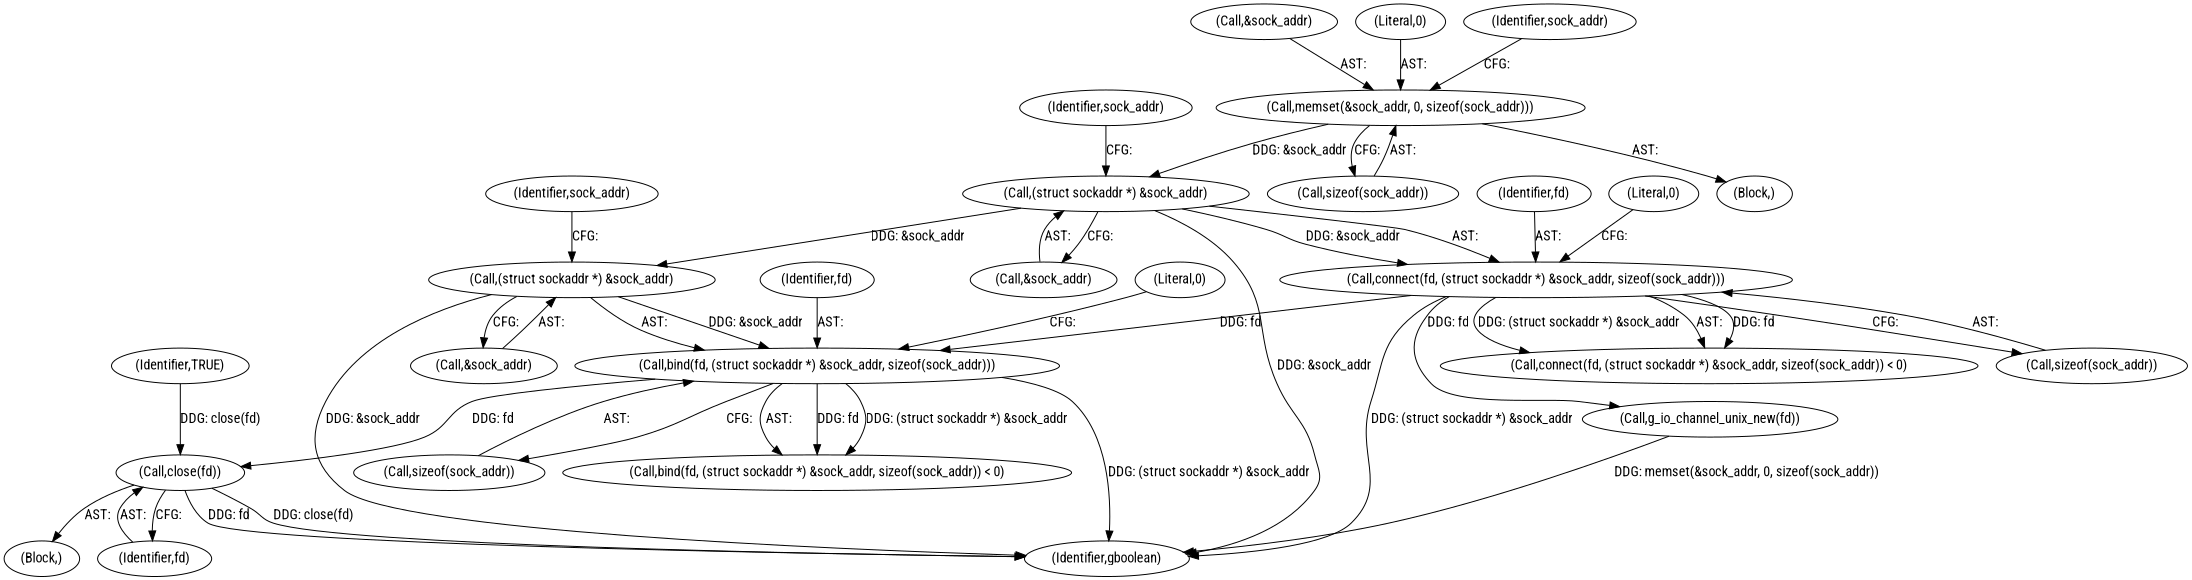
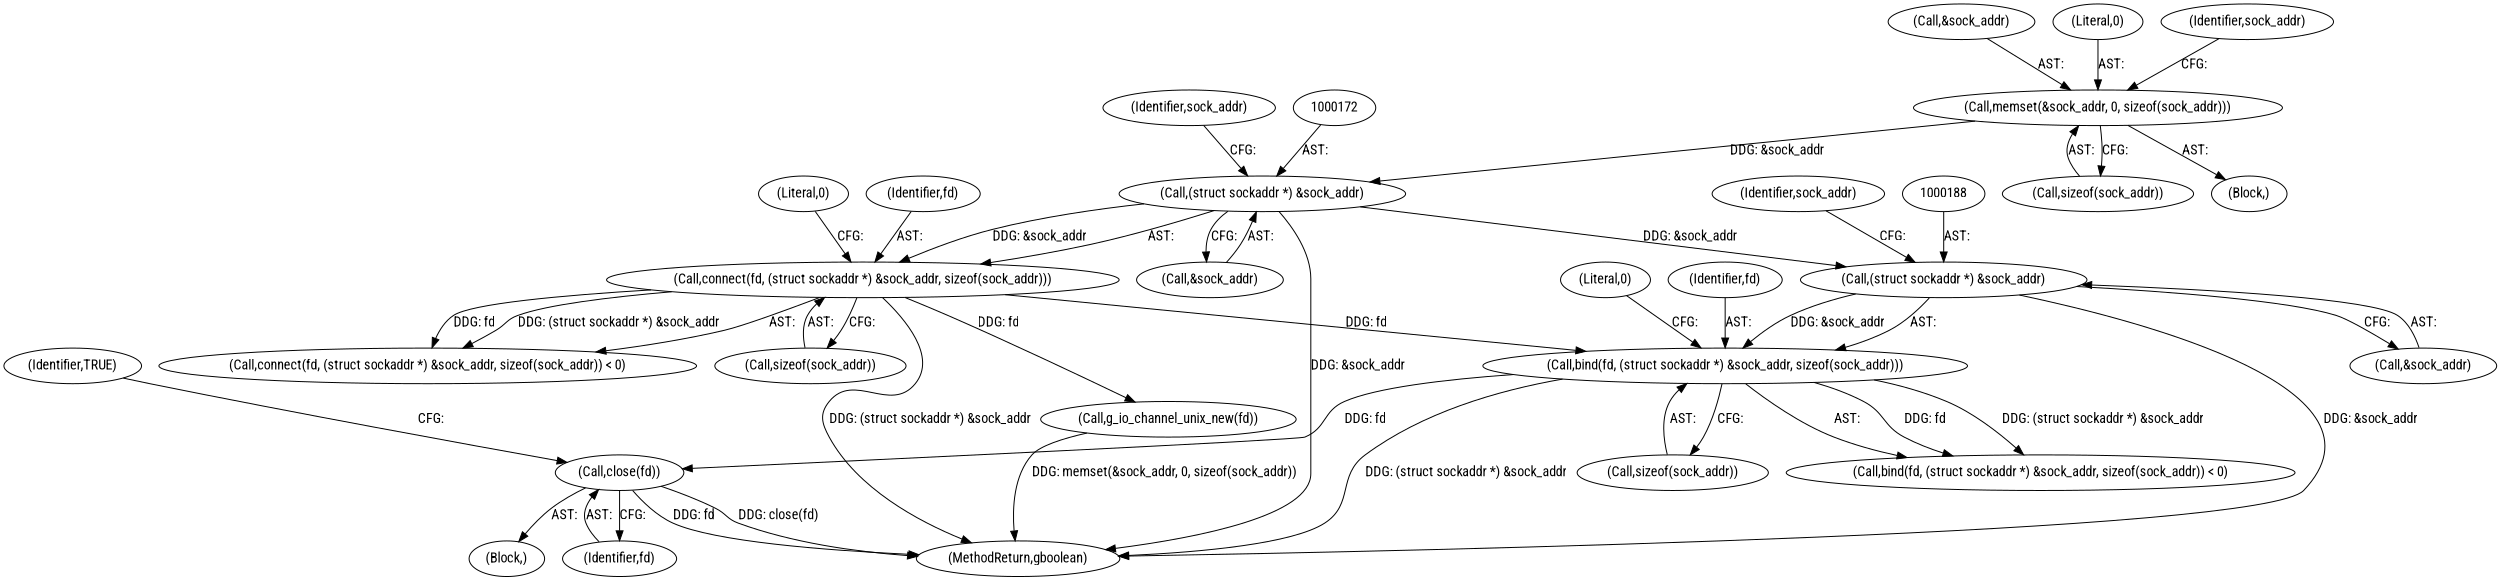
node "1000172": added
node "1000188": added
edge "(Identifier,TRUE)" -> "(Call,close(fd))": label "DDG: close(fd)" -> "CFG: "
node "(Identifier,gboolean)": label "(Identifier,gboolean)" -> "(MethodReturn,gboolean)"
